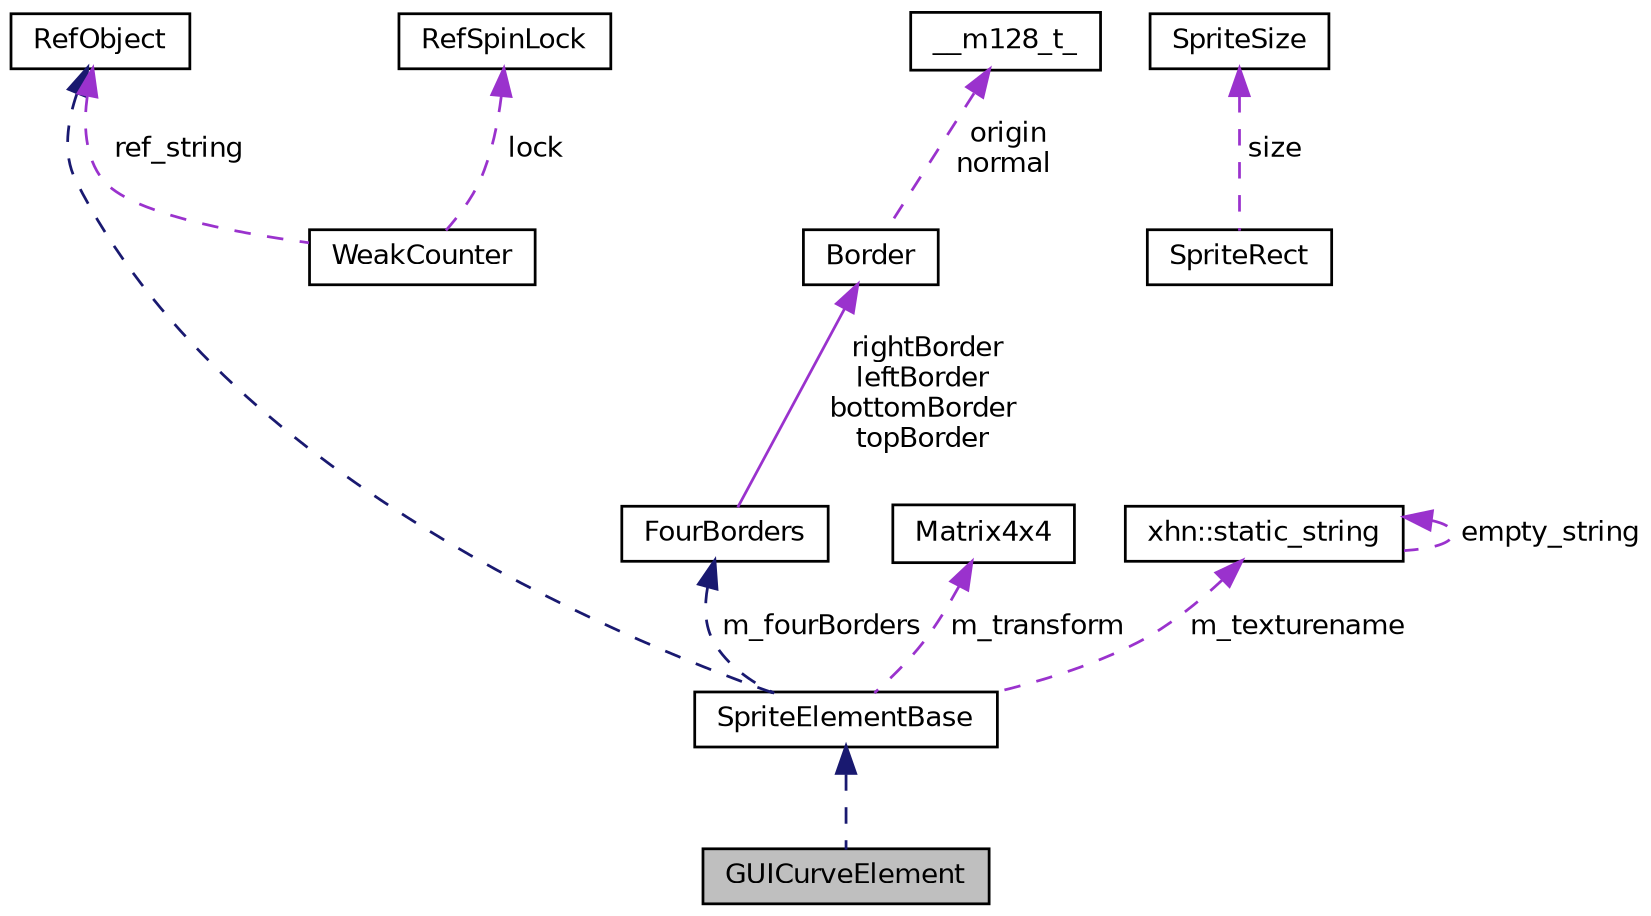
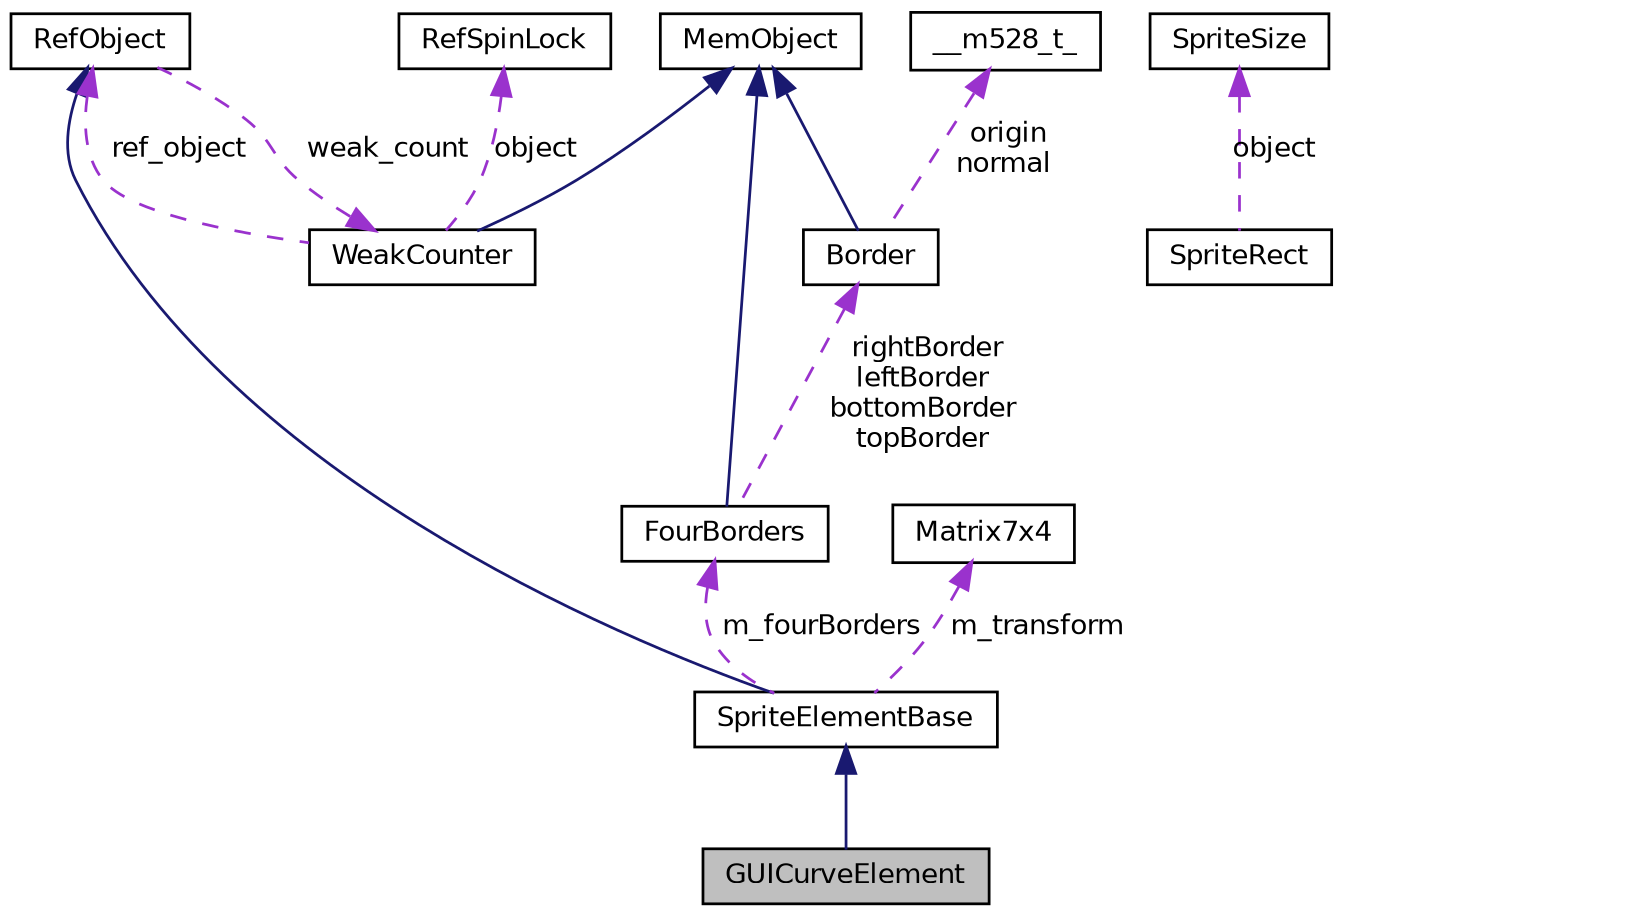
node "MemObject": added
node "__m128_t_": label "__m128_t_" -> "__m528_t_"
edge "RefObject" -> "WeakCounter": added, label "weak_count"
edge "WeakCounter" -> "RefObject": label " ref_string" -> " ref_object"
edge "WeakCounter" -> "RefSpinLock": label " lock" -> " object"
edge "SpriteRect" -> "SpriteSize": label " size" -> " object"
edge "FourBorders" -> "Border": style solid -> dashed
edge "SpriteElementBase" -> "RefObject": style dashed -> solid
node "Matrix4x4": label "Matrix4x4" -> "Matrix7x4"
node "xhn::static_string": removed
edge "SpriteElementBase" -> "FourBorders": color midnightblue -> darkorchid3
edge "GUICurveElement" -> "SpriteElementBase": style dashed -> solid
